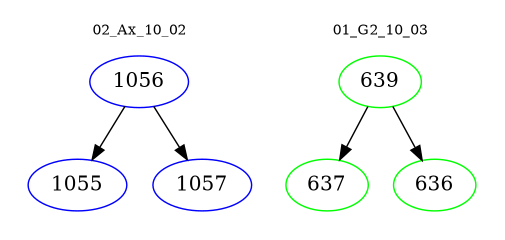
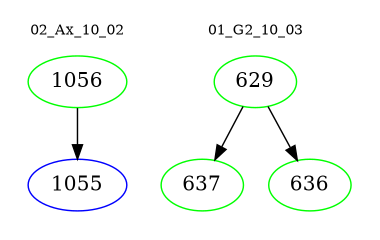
node "1056": color blue -> green
node "639": label "639" -> "629"
node "1057": removed
